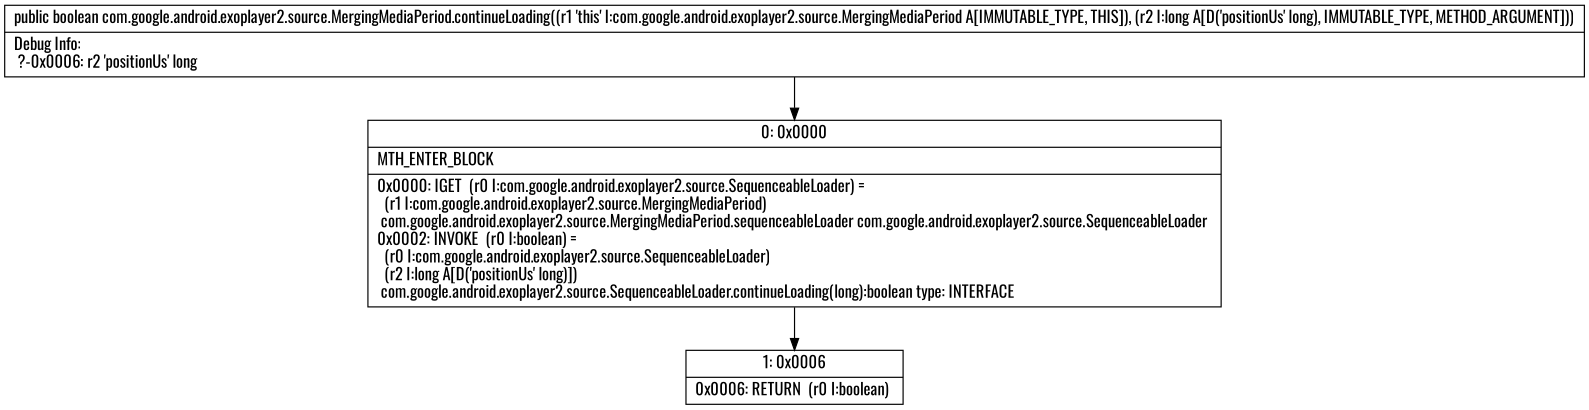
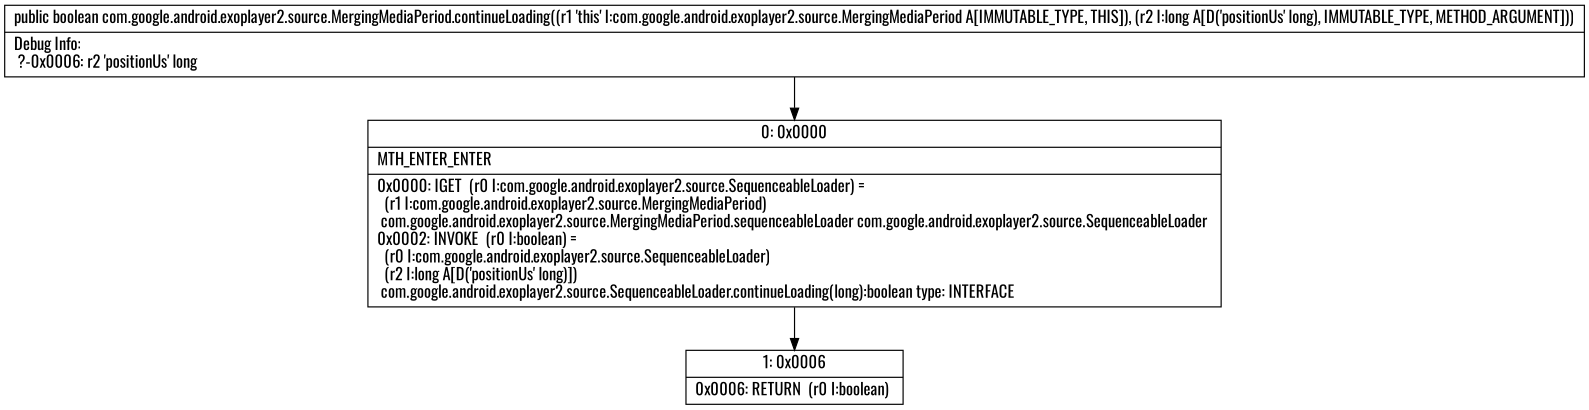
node "0: 0x0000": text "MTH_ENTER_BLOCK" -> "MTH_ENTER_ENTER"
